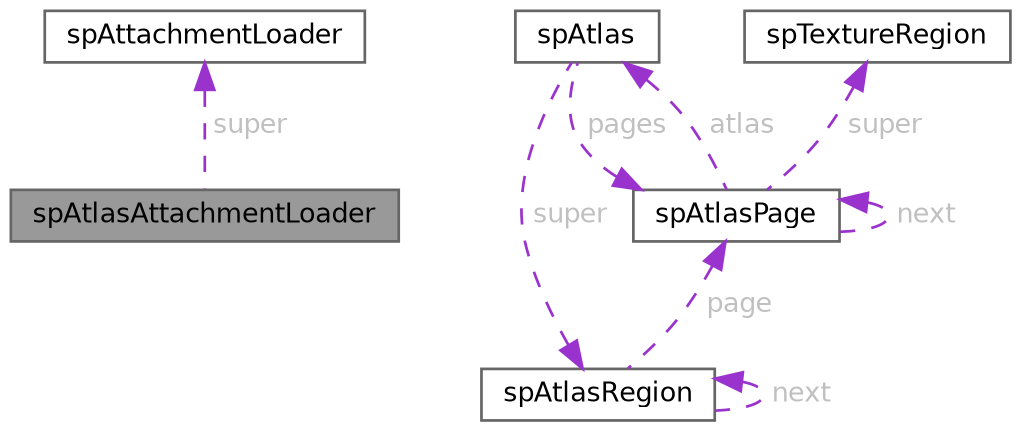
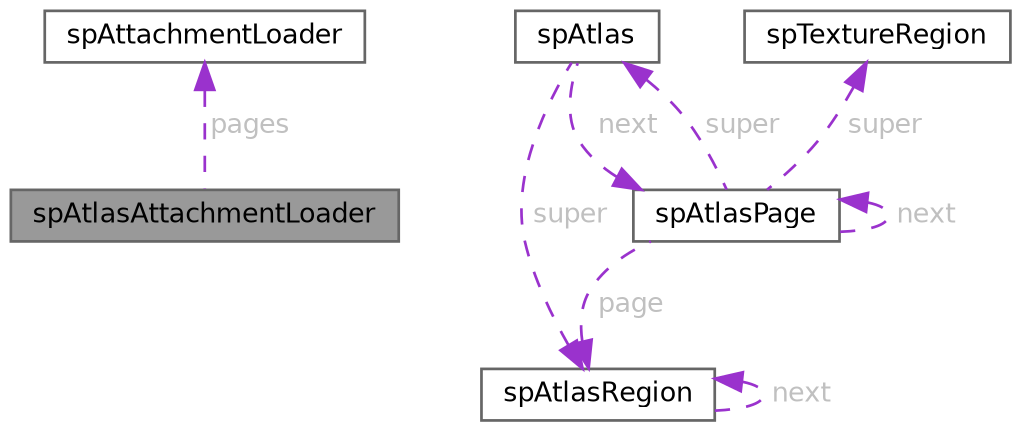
edge "spAtlasAttachmentLoader" -> "spAttachmentLoader": label " super" -> " pages"
edge "spAtlas" -> "spAtlasPage": label " pages" -> " next"
edge "spAtlasPage" -> "spAtlas": label " atlas" -> " super"
edge "spAtlasRegion" -> "spAtlasPage": reversed
